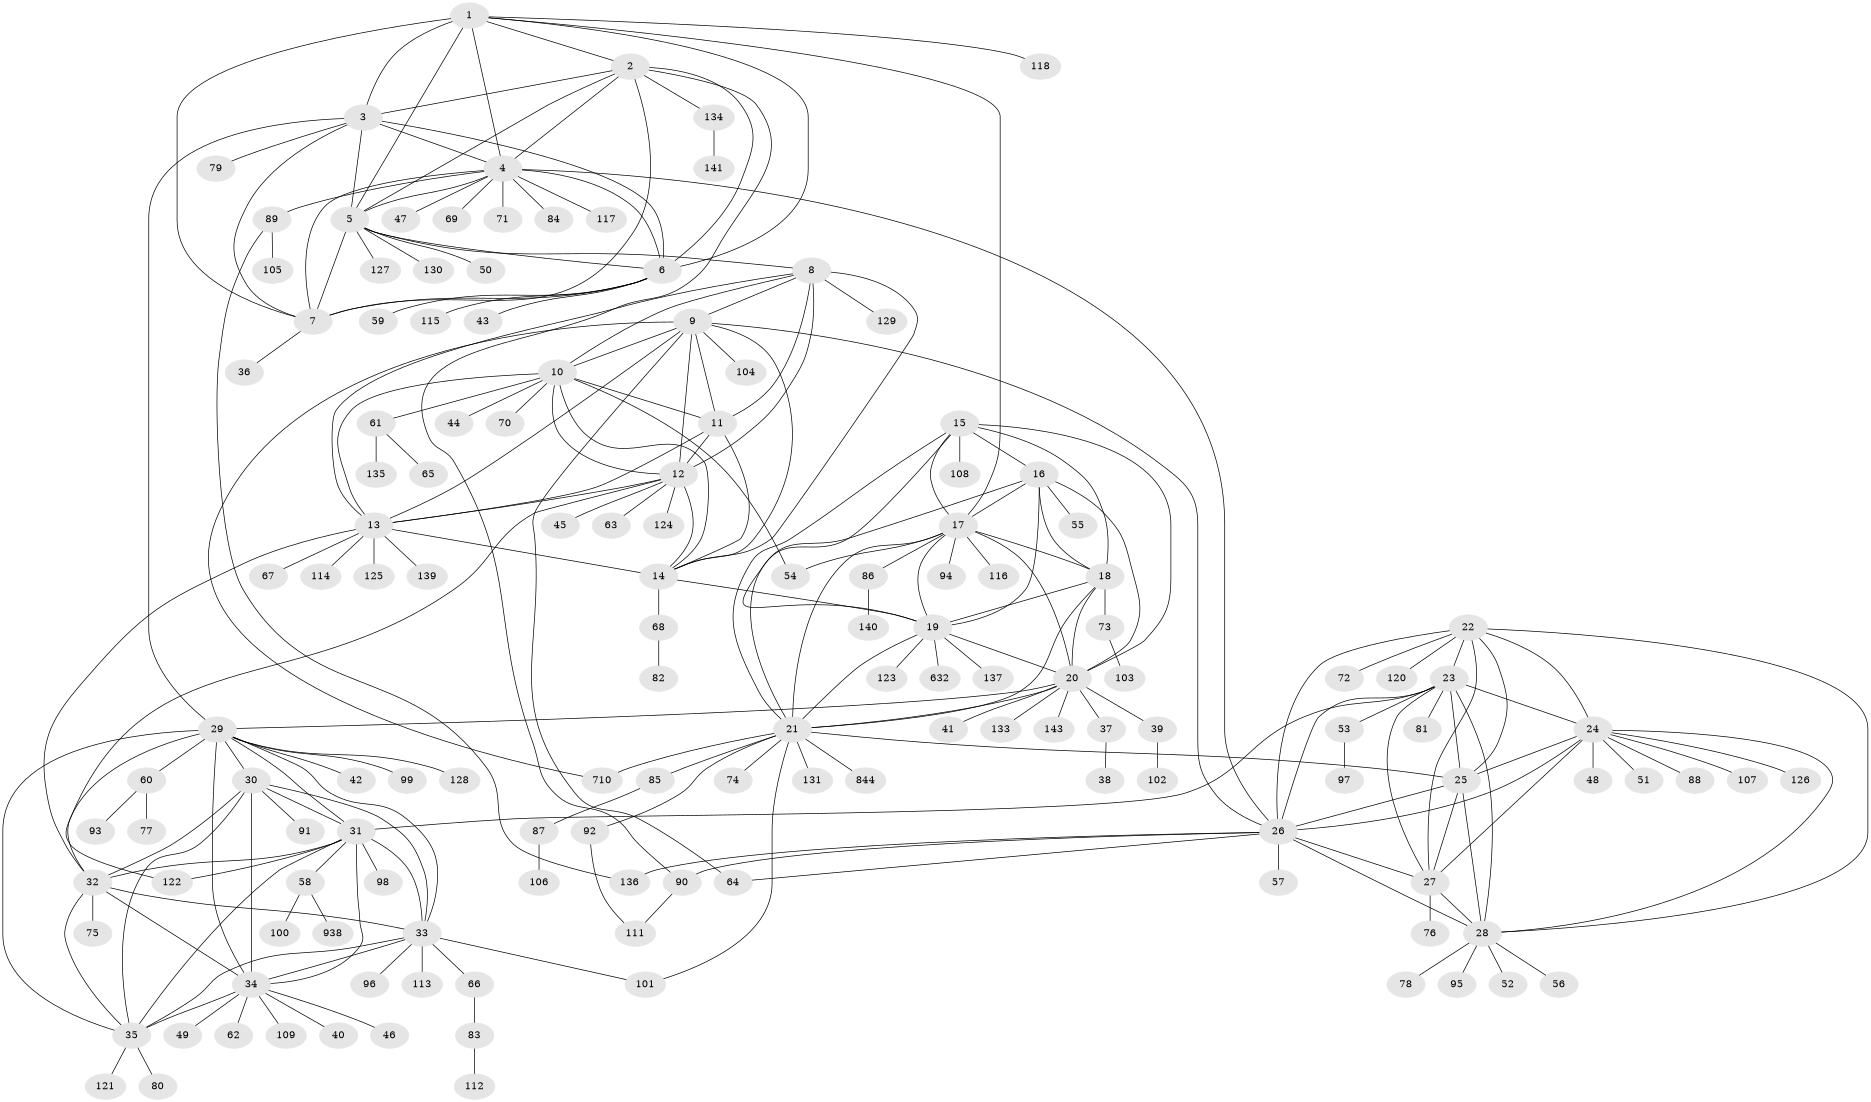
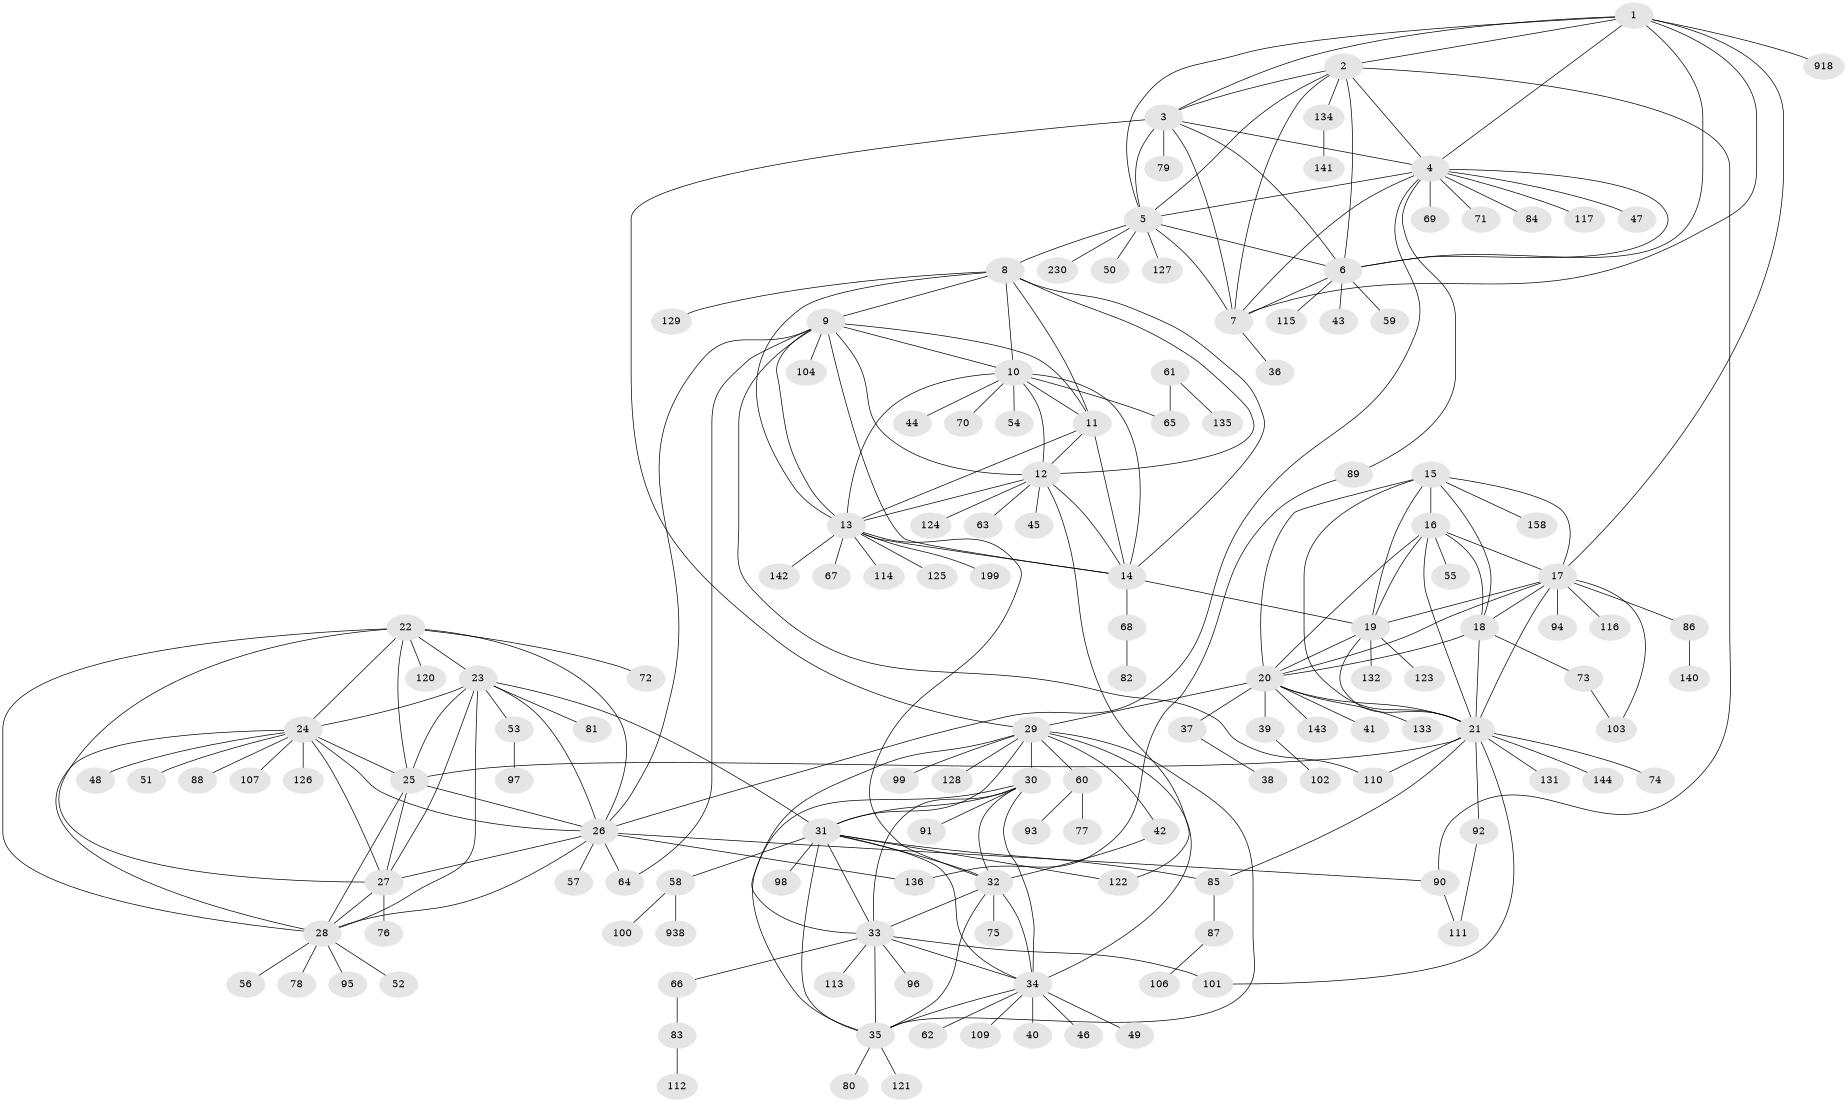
node "118": label "118" -> "918"
node "105": removed
node "130": label "130" -> "230"
edge "10" -- "61": now "10" -- "65"
node "108": label "108" -> "158"
edge "17" -- "54": now "17" -- "103"
node "139": label "139" -> "199"
node "142": added
edge "18" -- "19": removed
node "632": label "632" -> "132"
node "137": removed
edge "29" -- "32": now "42" -- "32"
node "710": label "710" -> "110"
node "844": label "844" -> "144"
edge "31" -- "85": added
